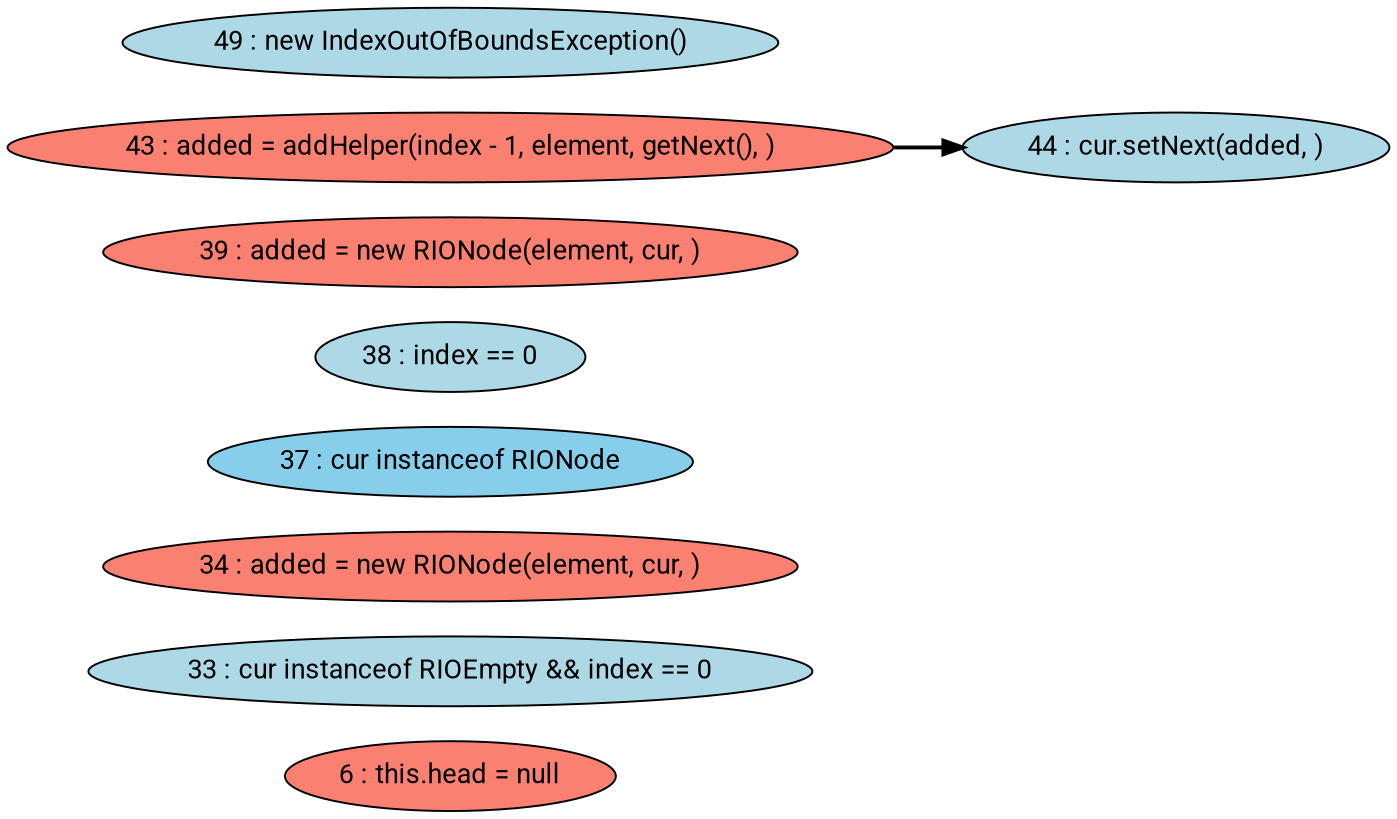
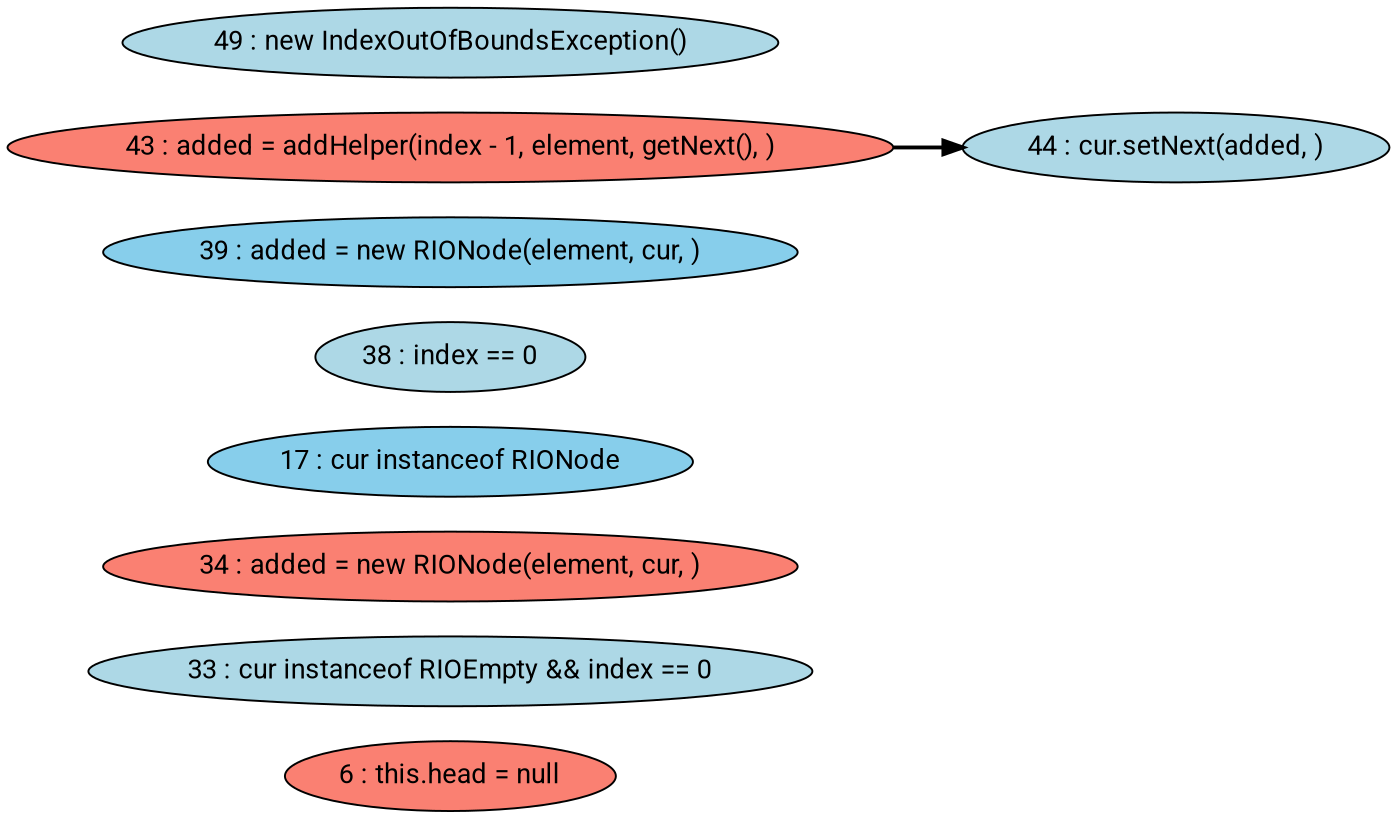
node "39 : added = new RIONode(element, cur, )": fillcolor salmon -> skyblue
node "37 : cur instanceof RIONode": label "37 : cur instanceof RIONode" -> "17 : cur instanceof RIONode"
